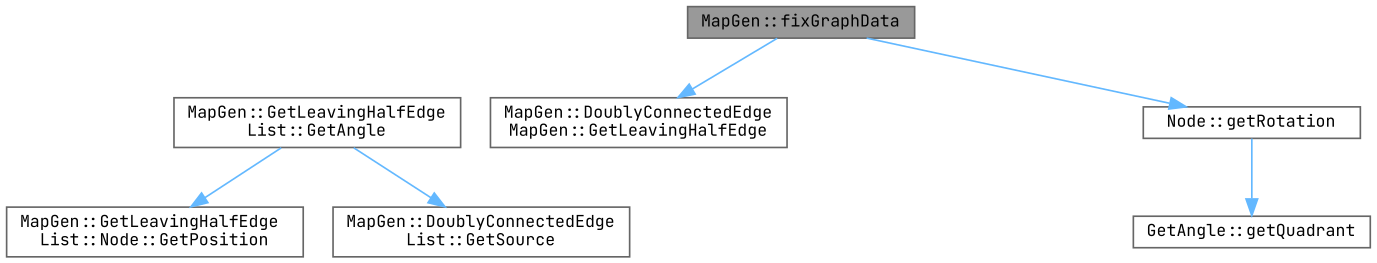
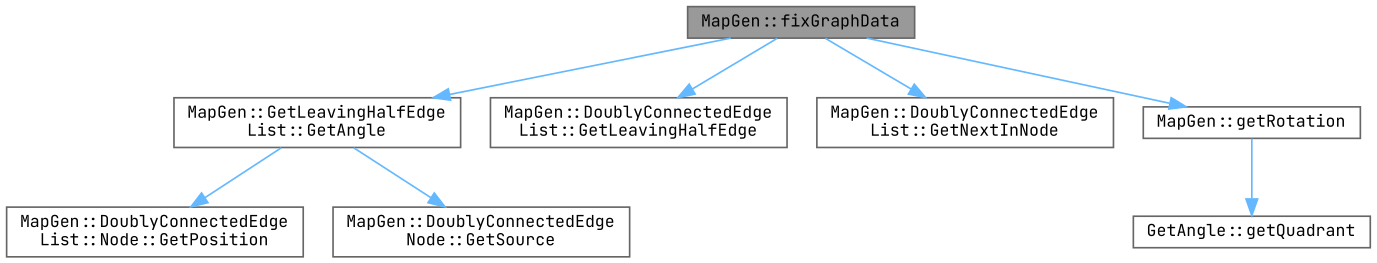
edge "MapGen::fixGraphData" -> "MapGen::GetLeavingHalfEdge List::GetAngle": added
node "MapGen::DoublyConnectedEdge MapGen::GetLeavingHalfEdge": label "MapGen::DoublyConnectedEdge MapGen::GetLeavingHalfEdge" -> "MapGen::DoublyConnectedEdge List::GetLeavingHalfEdge"
node "MapGen::DoublyConnectedEdge List::GetNextInNode": added
node "Node::getRotation": label "Node::getRotation" -> "MapGen::getRotation"
node "MapGen::GetLeavingHalfEdge List::Node::GetPosition": label "MapGen::GetLeavingHalfEdge List::Node::GetPosition" -> "MapGen::DoublyConnectedEdge List::Node::GetPosition"
node "MapGen::DoublyConnectedEdge List::GetSource": label "MapGen::DoublyConnectedEdge List::GetSource" -> "MapGen::DoublyConnectedEdge Node::GetSource"
